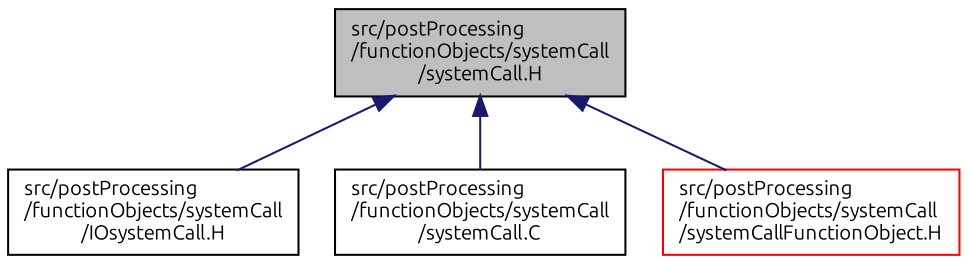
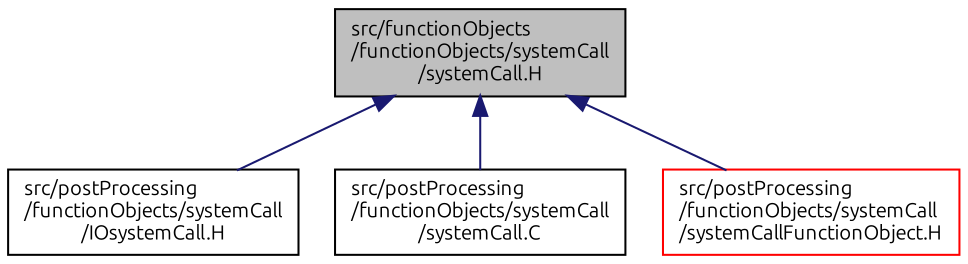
node "src/postProcessing /functionObjects/systemCall /systemCall.H": label "src/postProcessing /functionObjects/systemCall /systemCall.H" -> "src/functionObjects /functionObjects/systemCall /systemCall.H"
